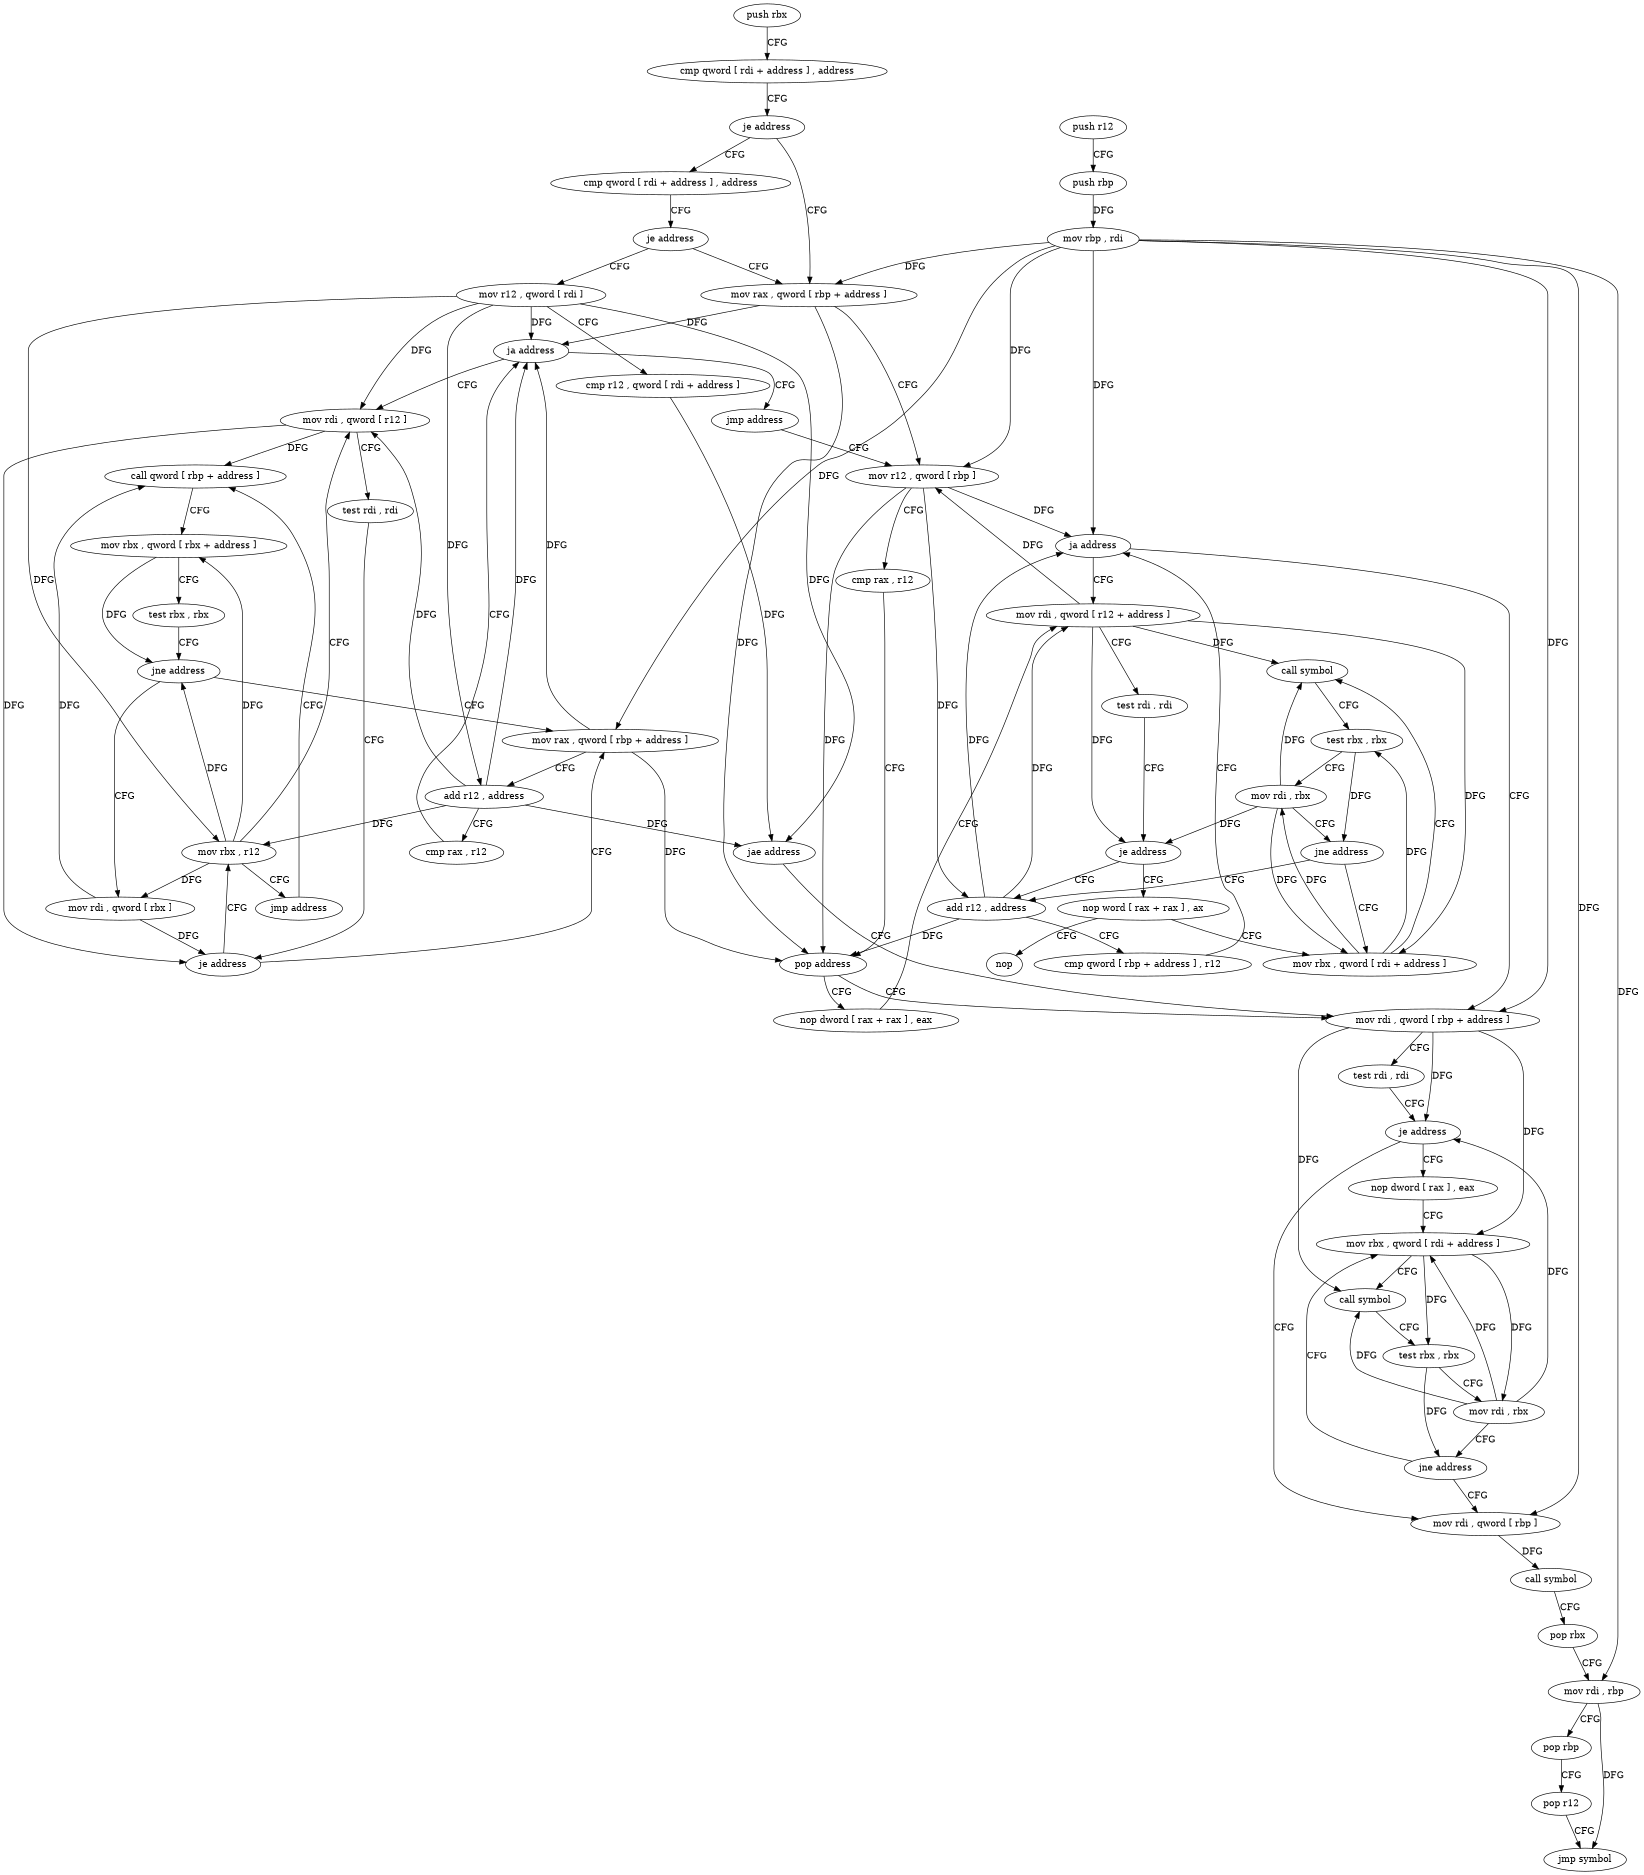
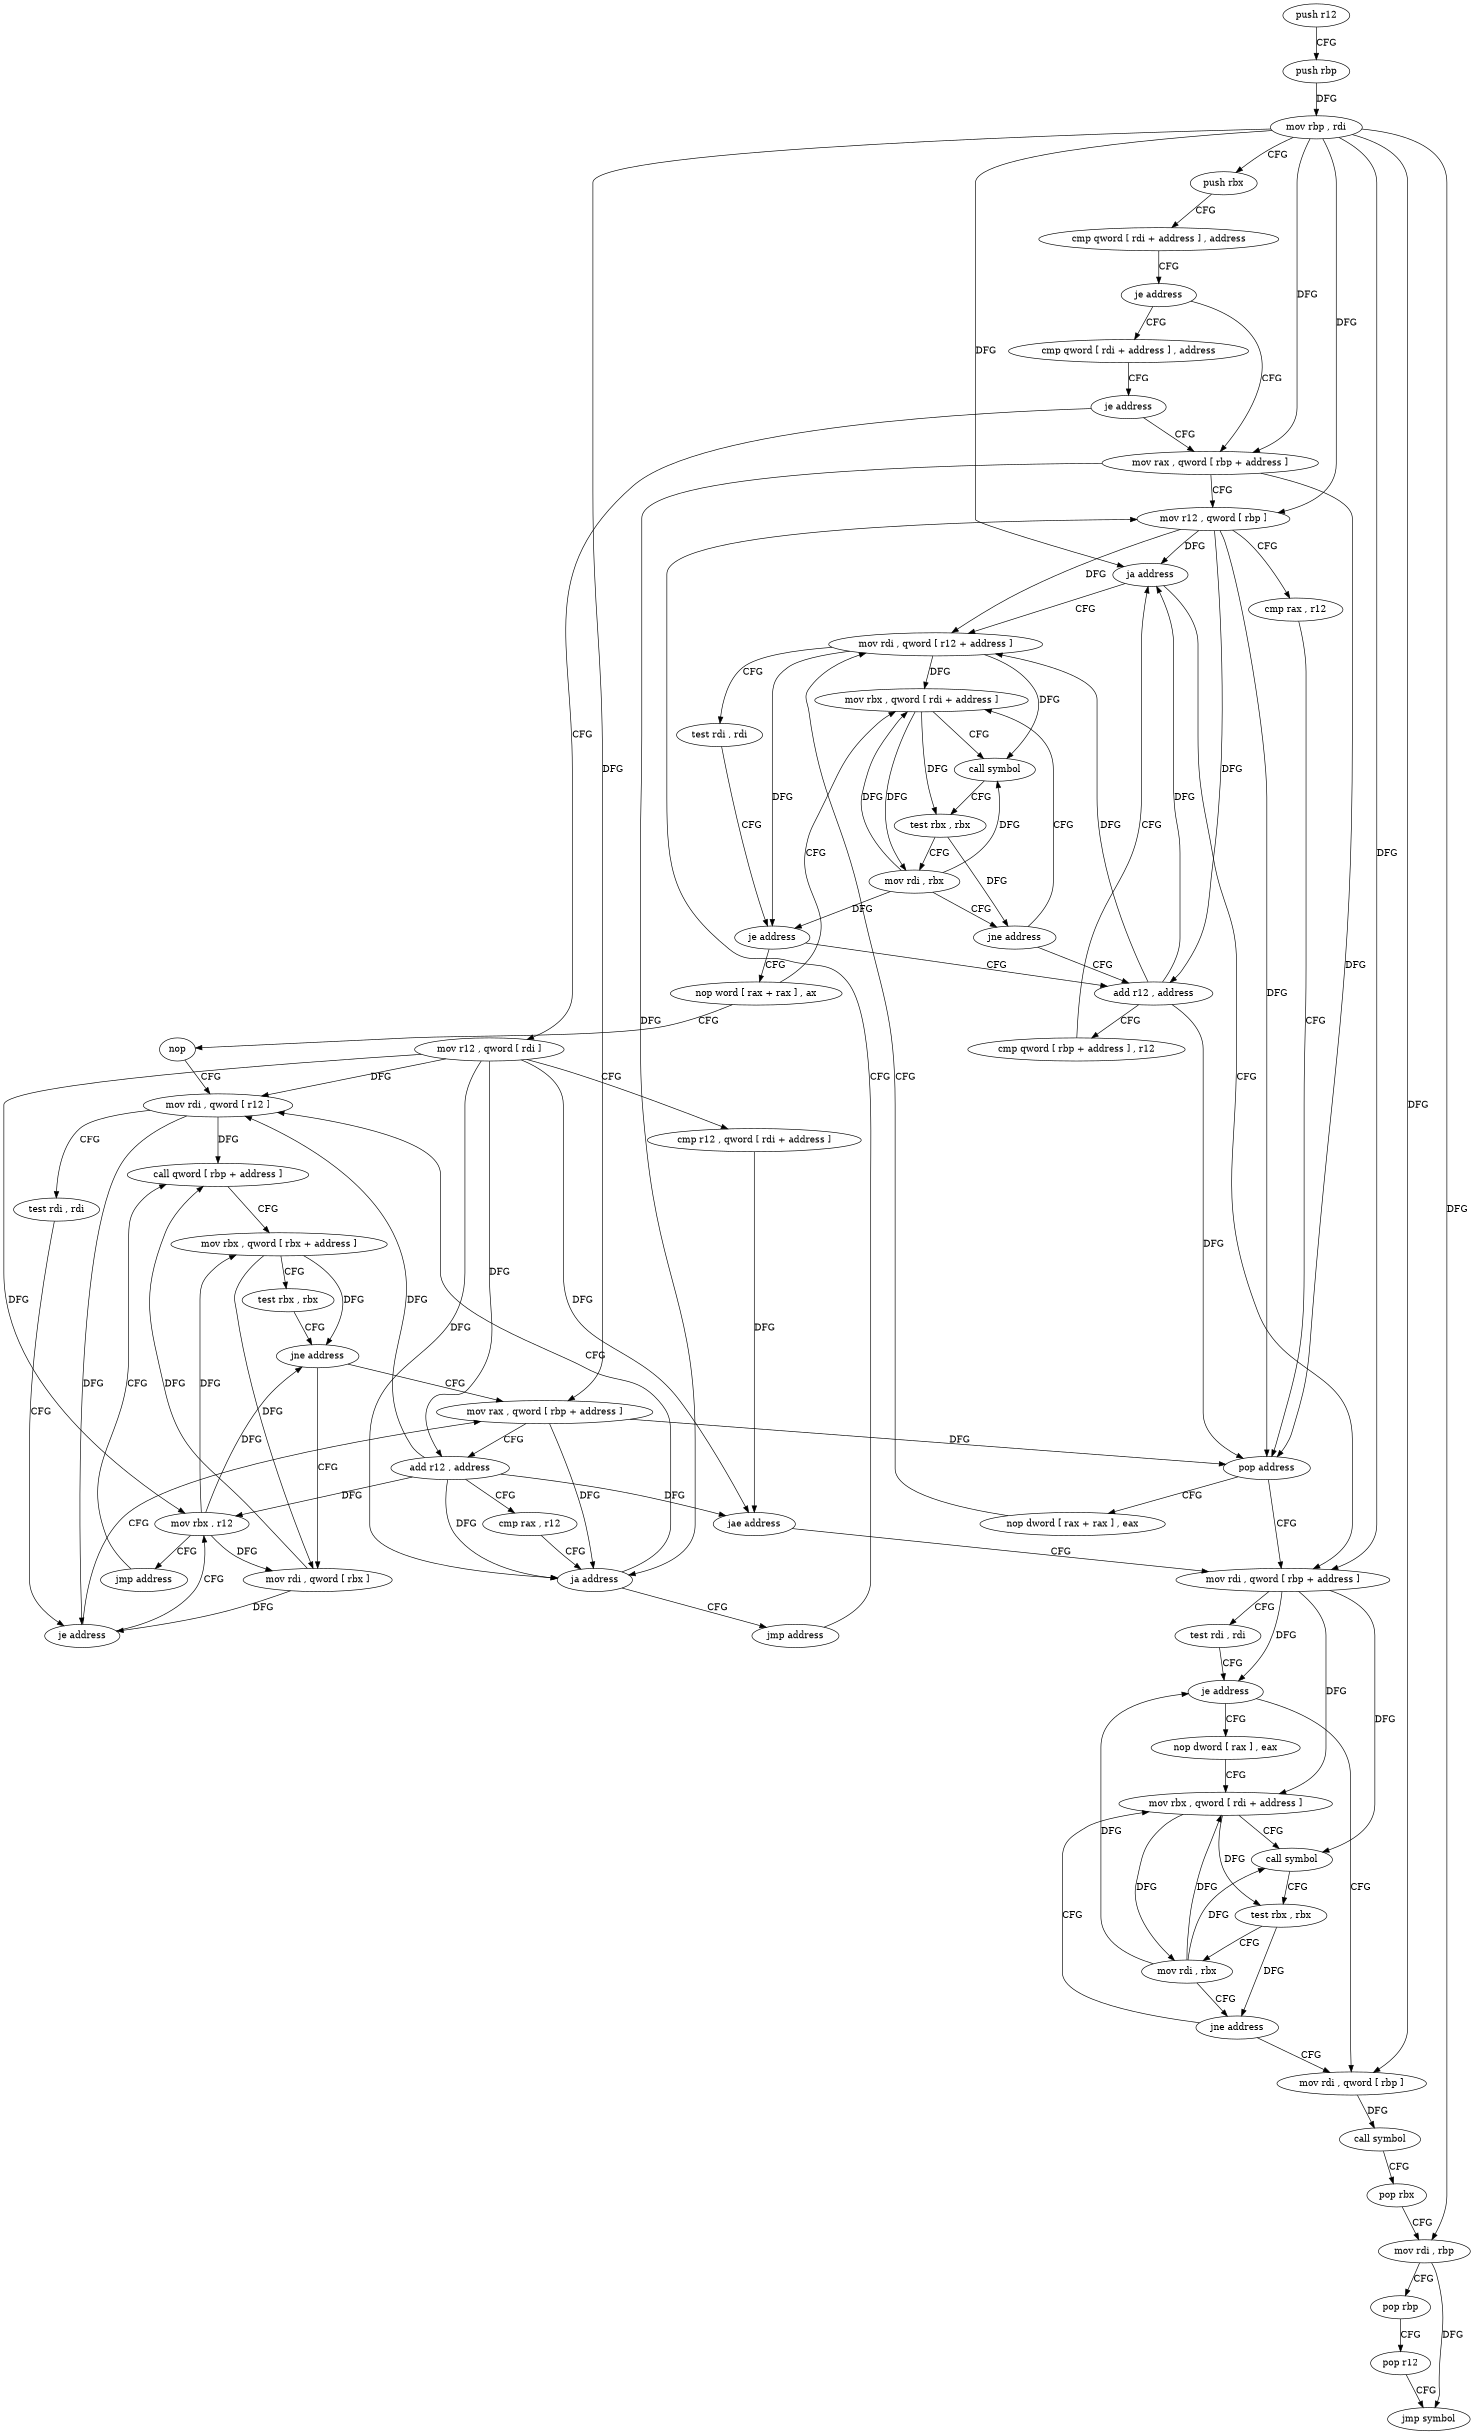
edge "mov rbp , rdi" -> "push rbx": added, label "CFG"
edge "mov rdi , qword [ r12 + address ]" -> "mov r12 , qword [ rbp ]": reversed
edge "mov rbx , r12" -> "mov rdi , qword [ r12 ]": now "nop" -> "mov rdi , qword [ r12 ]"
edge "mov rbx , qword [ rbx + address ]" -> "mov rdi , qword [ rbx ]": added, label "DFG"
